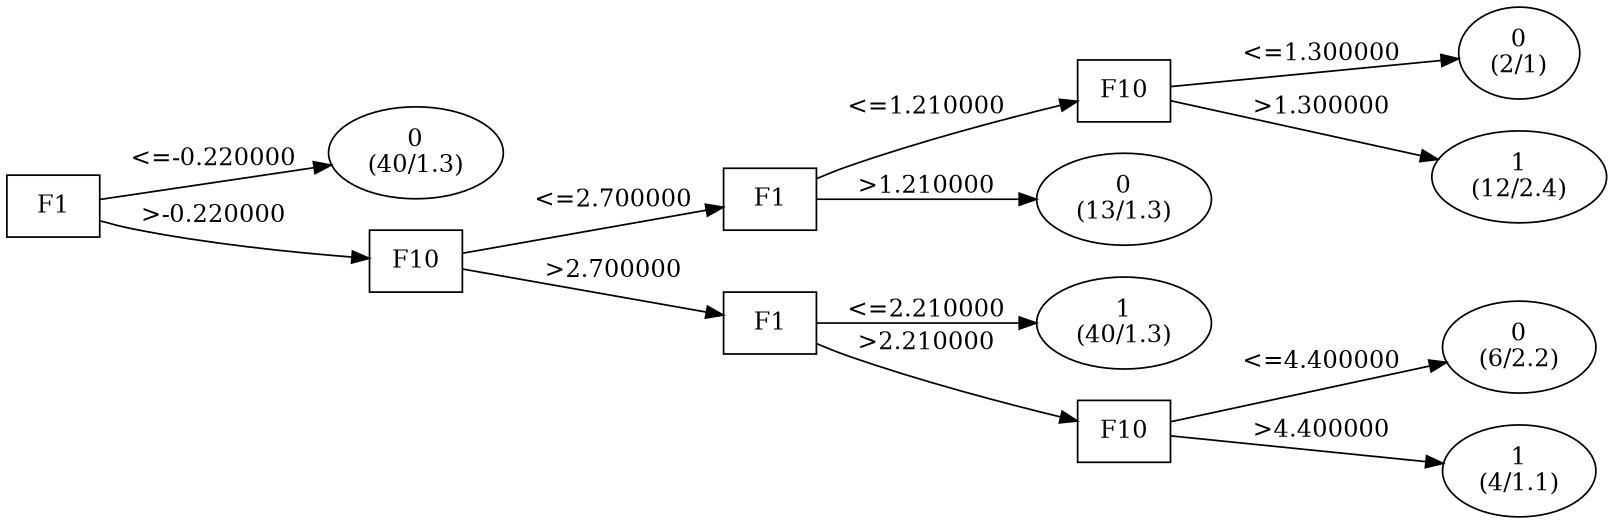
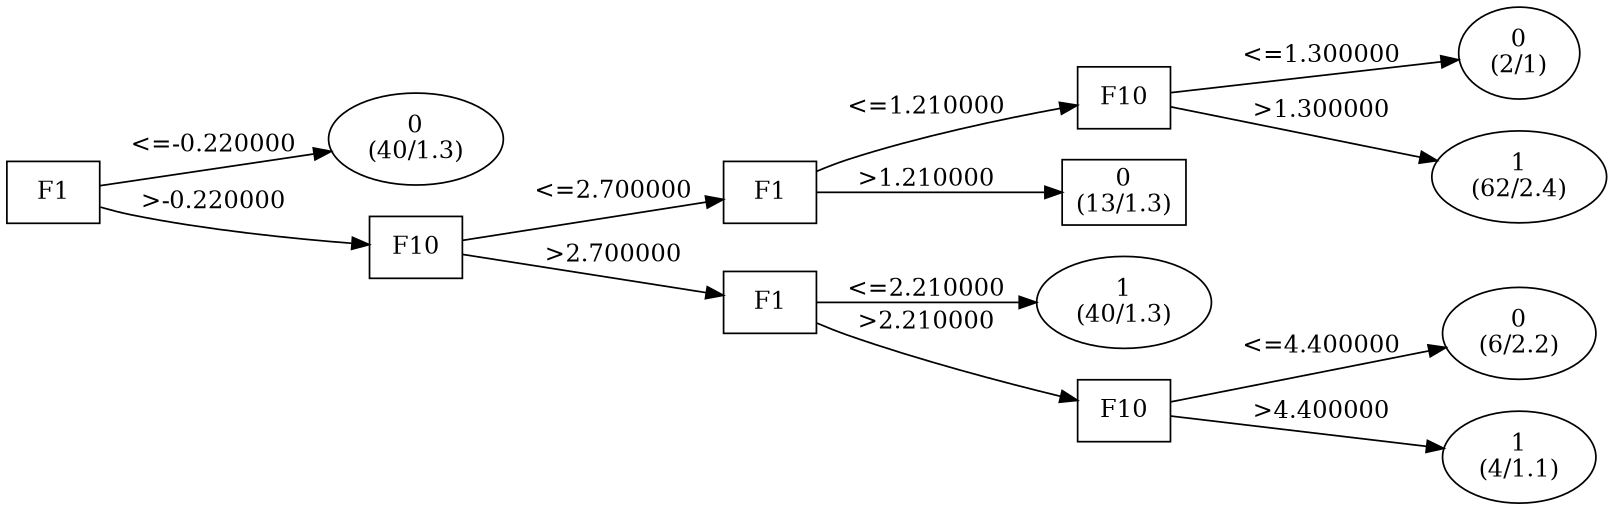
node "1 (12/2.4)": label "1 (12/2.4)" -> "1 (62/2.4)"
node "0 (13/1.3)": shape ellipse -> box
